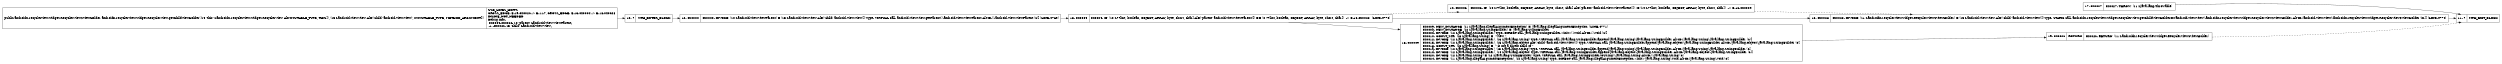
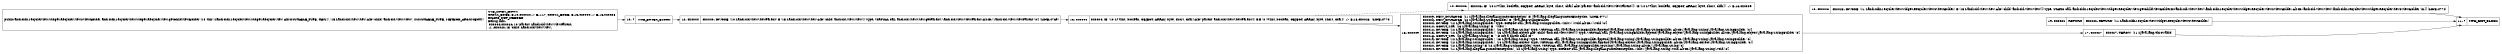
edge "14: 0x0006" -> "18: 0x0028": removed
edge "13: 0x0004" -> "18: 0x0028": removed
edge "19: 0x002c" -> "11: ?": style dashed -> solid
edge "16: 0x0009" -> "19: 0x002c": now "16: 0x0009" -> "17: 0x0027"
